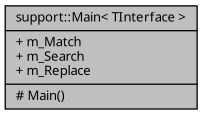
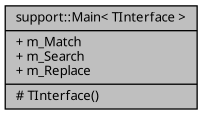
node "support::Main< TInterface >": text "# Main()" -> "# TInterface()"
